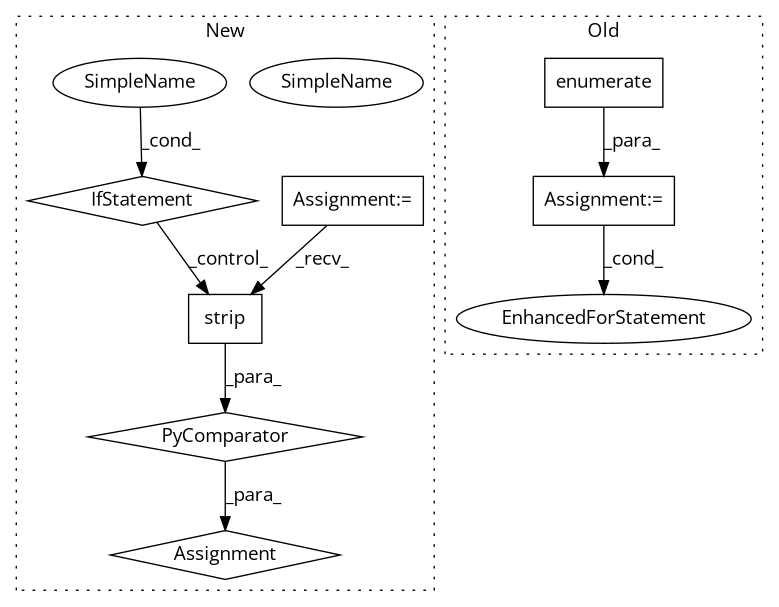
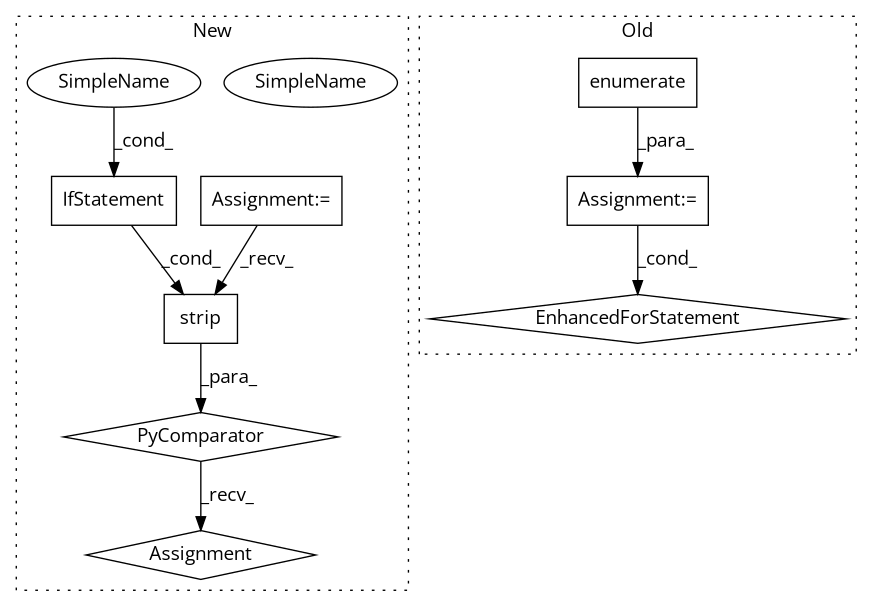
node "IfStatement": shape diamond -> box
edge "IfStatement" -> "strip": label "_control_" -> "_cond_"
node "EnhancedForStatement": shape ellipse -> diamond
edge "PyComparator" -> "Assignment": label "_para_" -> "_recv_"
